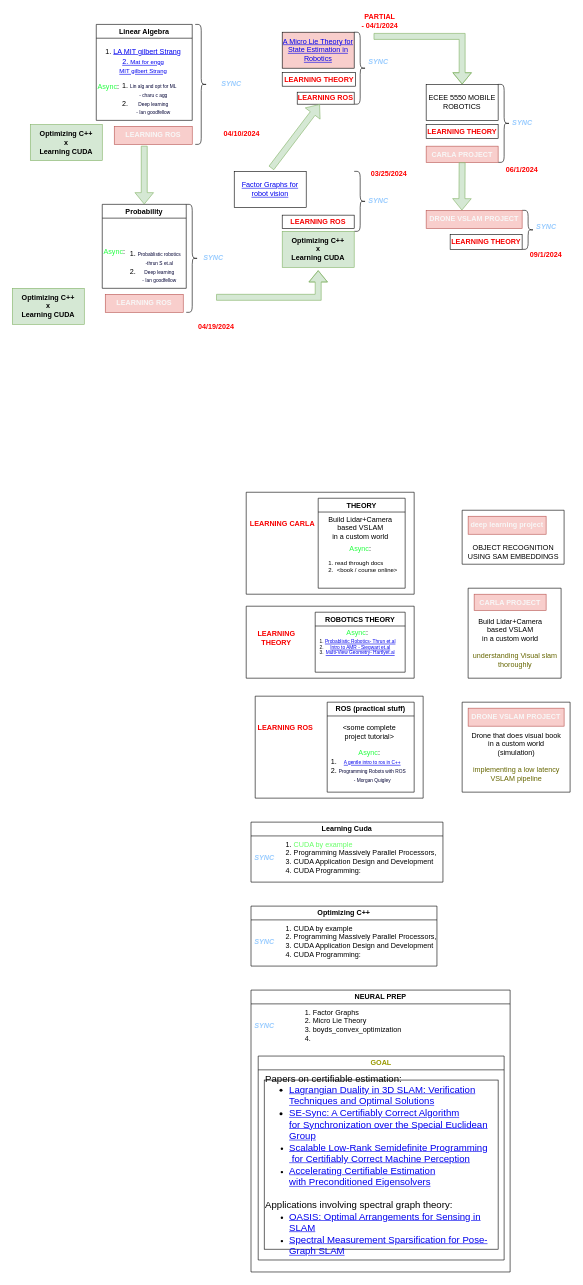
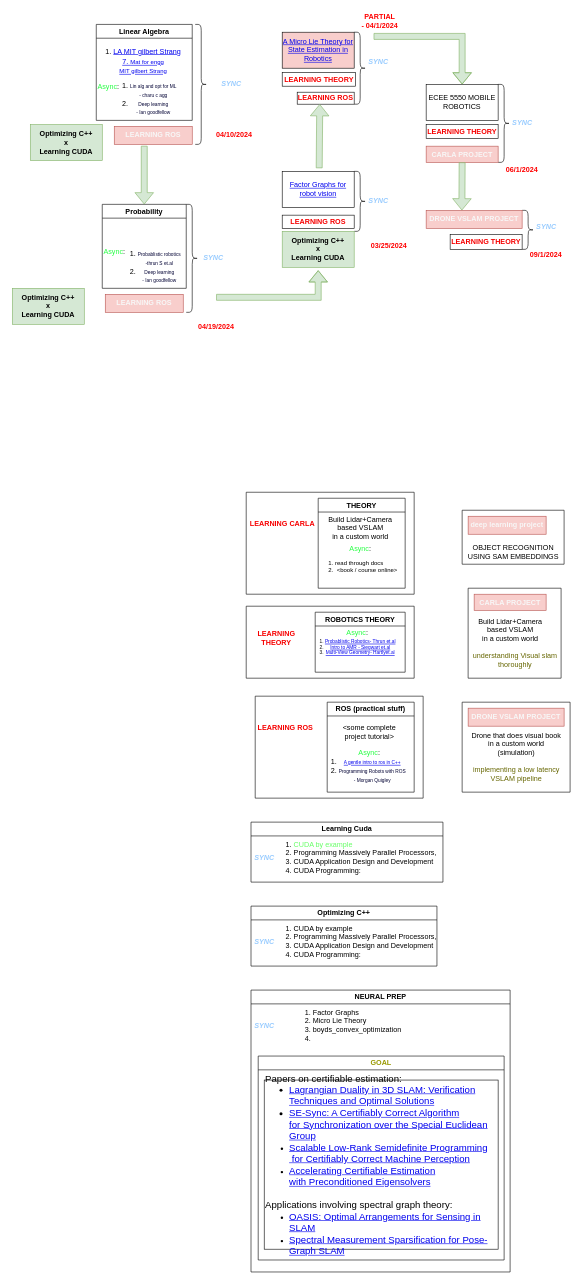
node "2. Mat for engg MIT gilbert Strang": label "2. Mat for engg MIT gilbert Strang" -> "7. Mat for engg MIT gilbert Strang"
node "04/10/2024": size 51x15 -> 36x18
node "03/25/2024": moved (389, 174) -> (389, 246)
node "Factor Graphs for robot vision": moved (270, 189) -> (318, 189)
